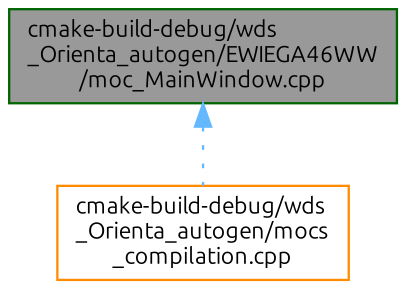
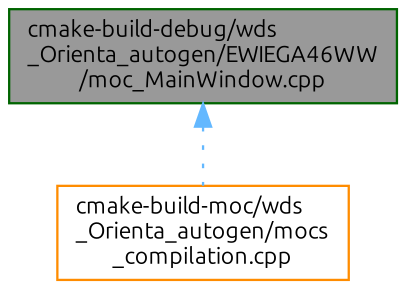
node "cmake-build-debug/wds _Orienta_autogen/mocs _compilation.cpp": label "cmake-build-debug/wds _Orienta_autogen/mocs _compilation.cpp" -> "cmake-build-moc/wds _Orienta_autogen/mocs _compilation.cpp"
